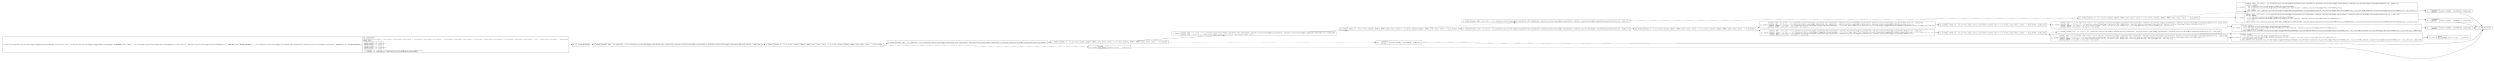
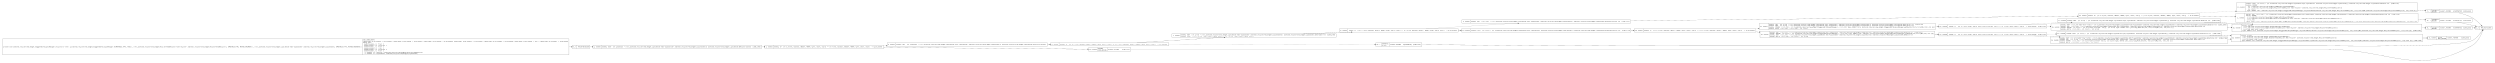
node "17: 0x002d": added
